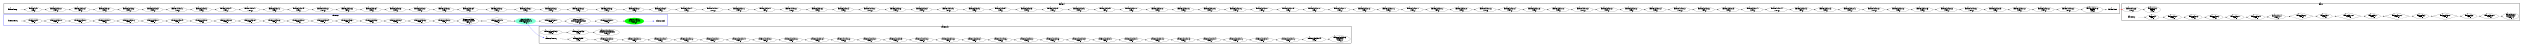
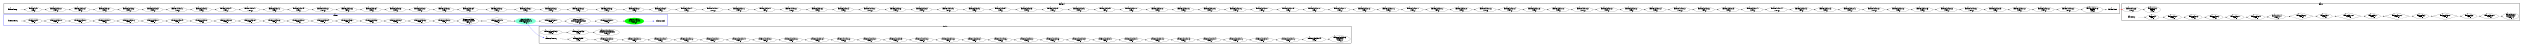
cluster "_thrFunc1_": label "_thrFunc1_" -> "_base1_"
cluster "_taskFunc40_": label "_taskFunc40_" -> "_free40_"
